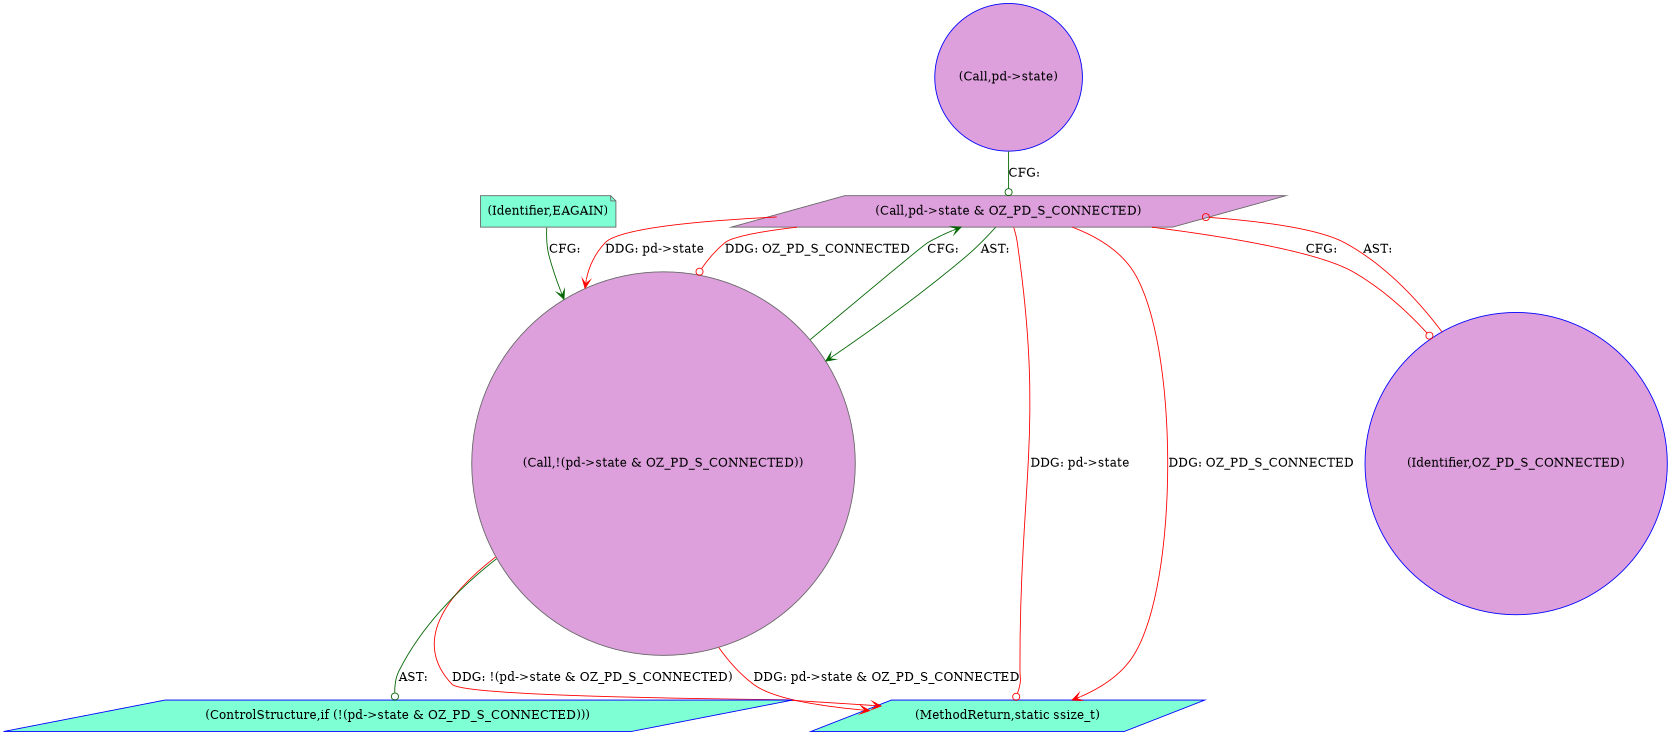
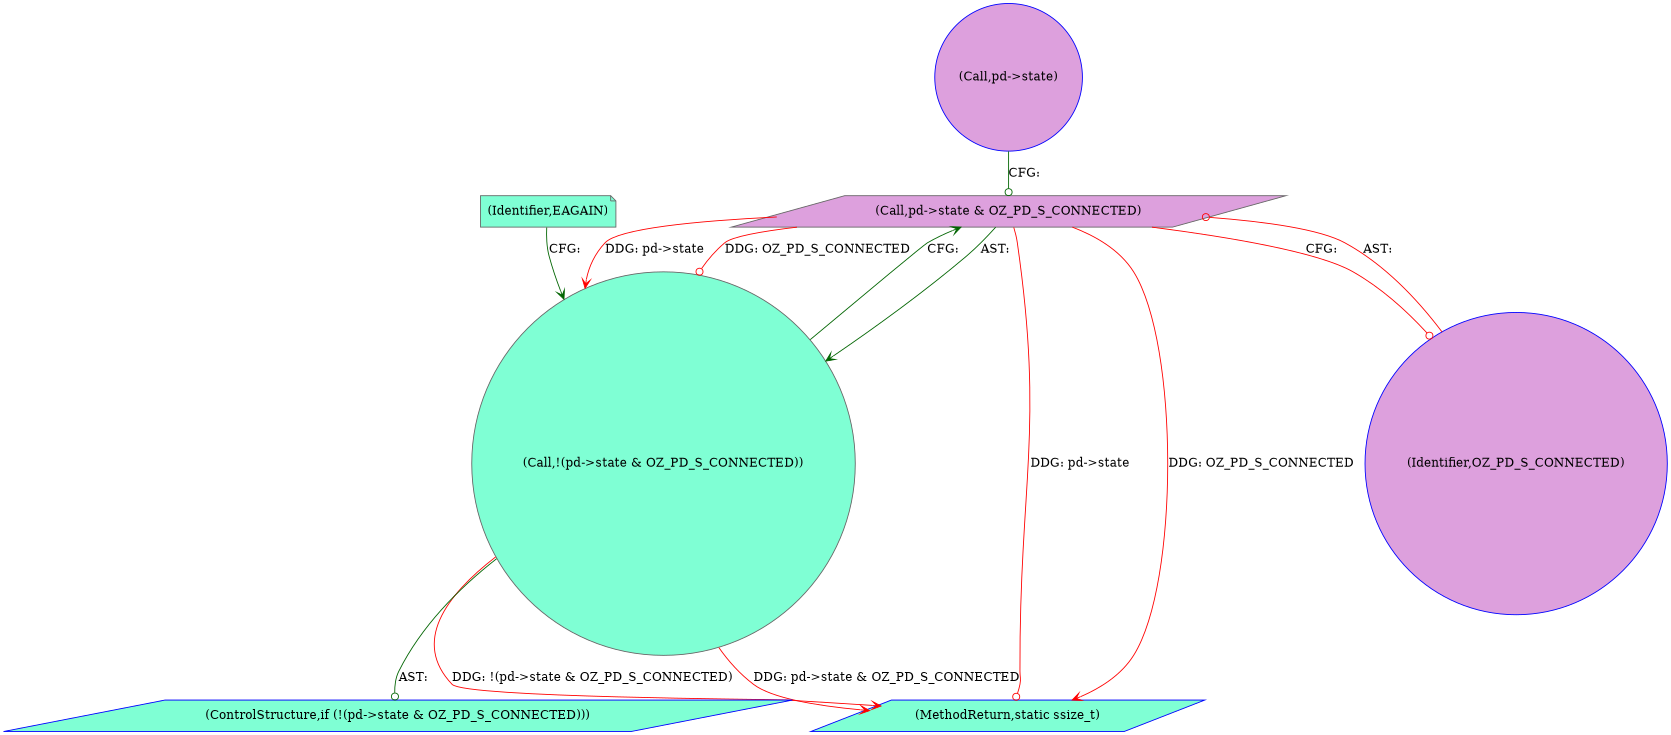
node "(Call,!(pd->state & OZ_PD_S_CONNECTED))": fillcolor plum -> aquamarine
